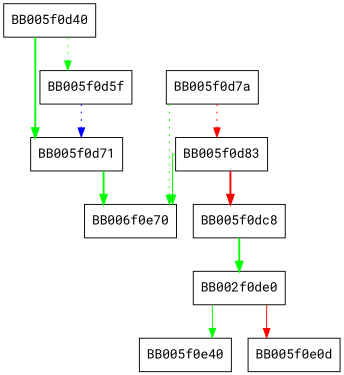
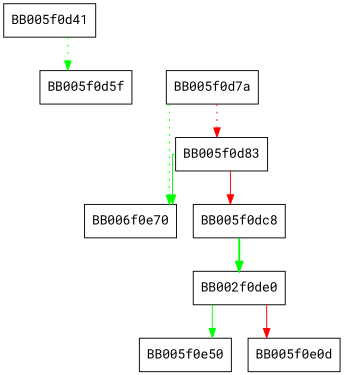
node "BB005f0d40": label "BB005f0d40" -> "BB005f0d41"
node "BB005f0d71": removed
edge "BB005f0d83" -> "BB005f0dc8": style bold -> solid
node "BB005f0e40": label "BB005f0e40" -> "BB005f0e50"
